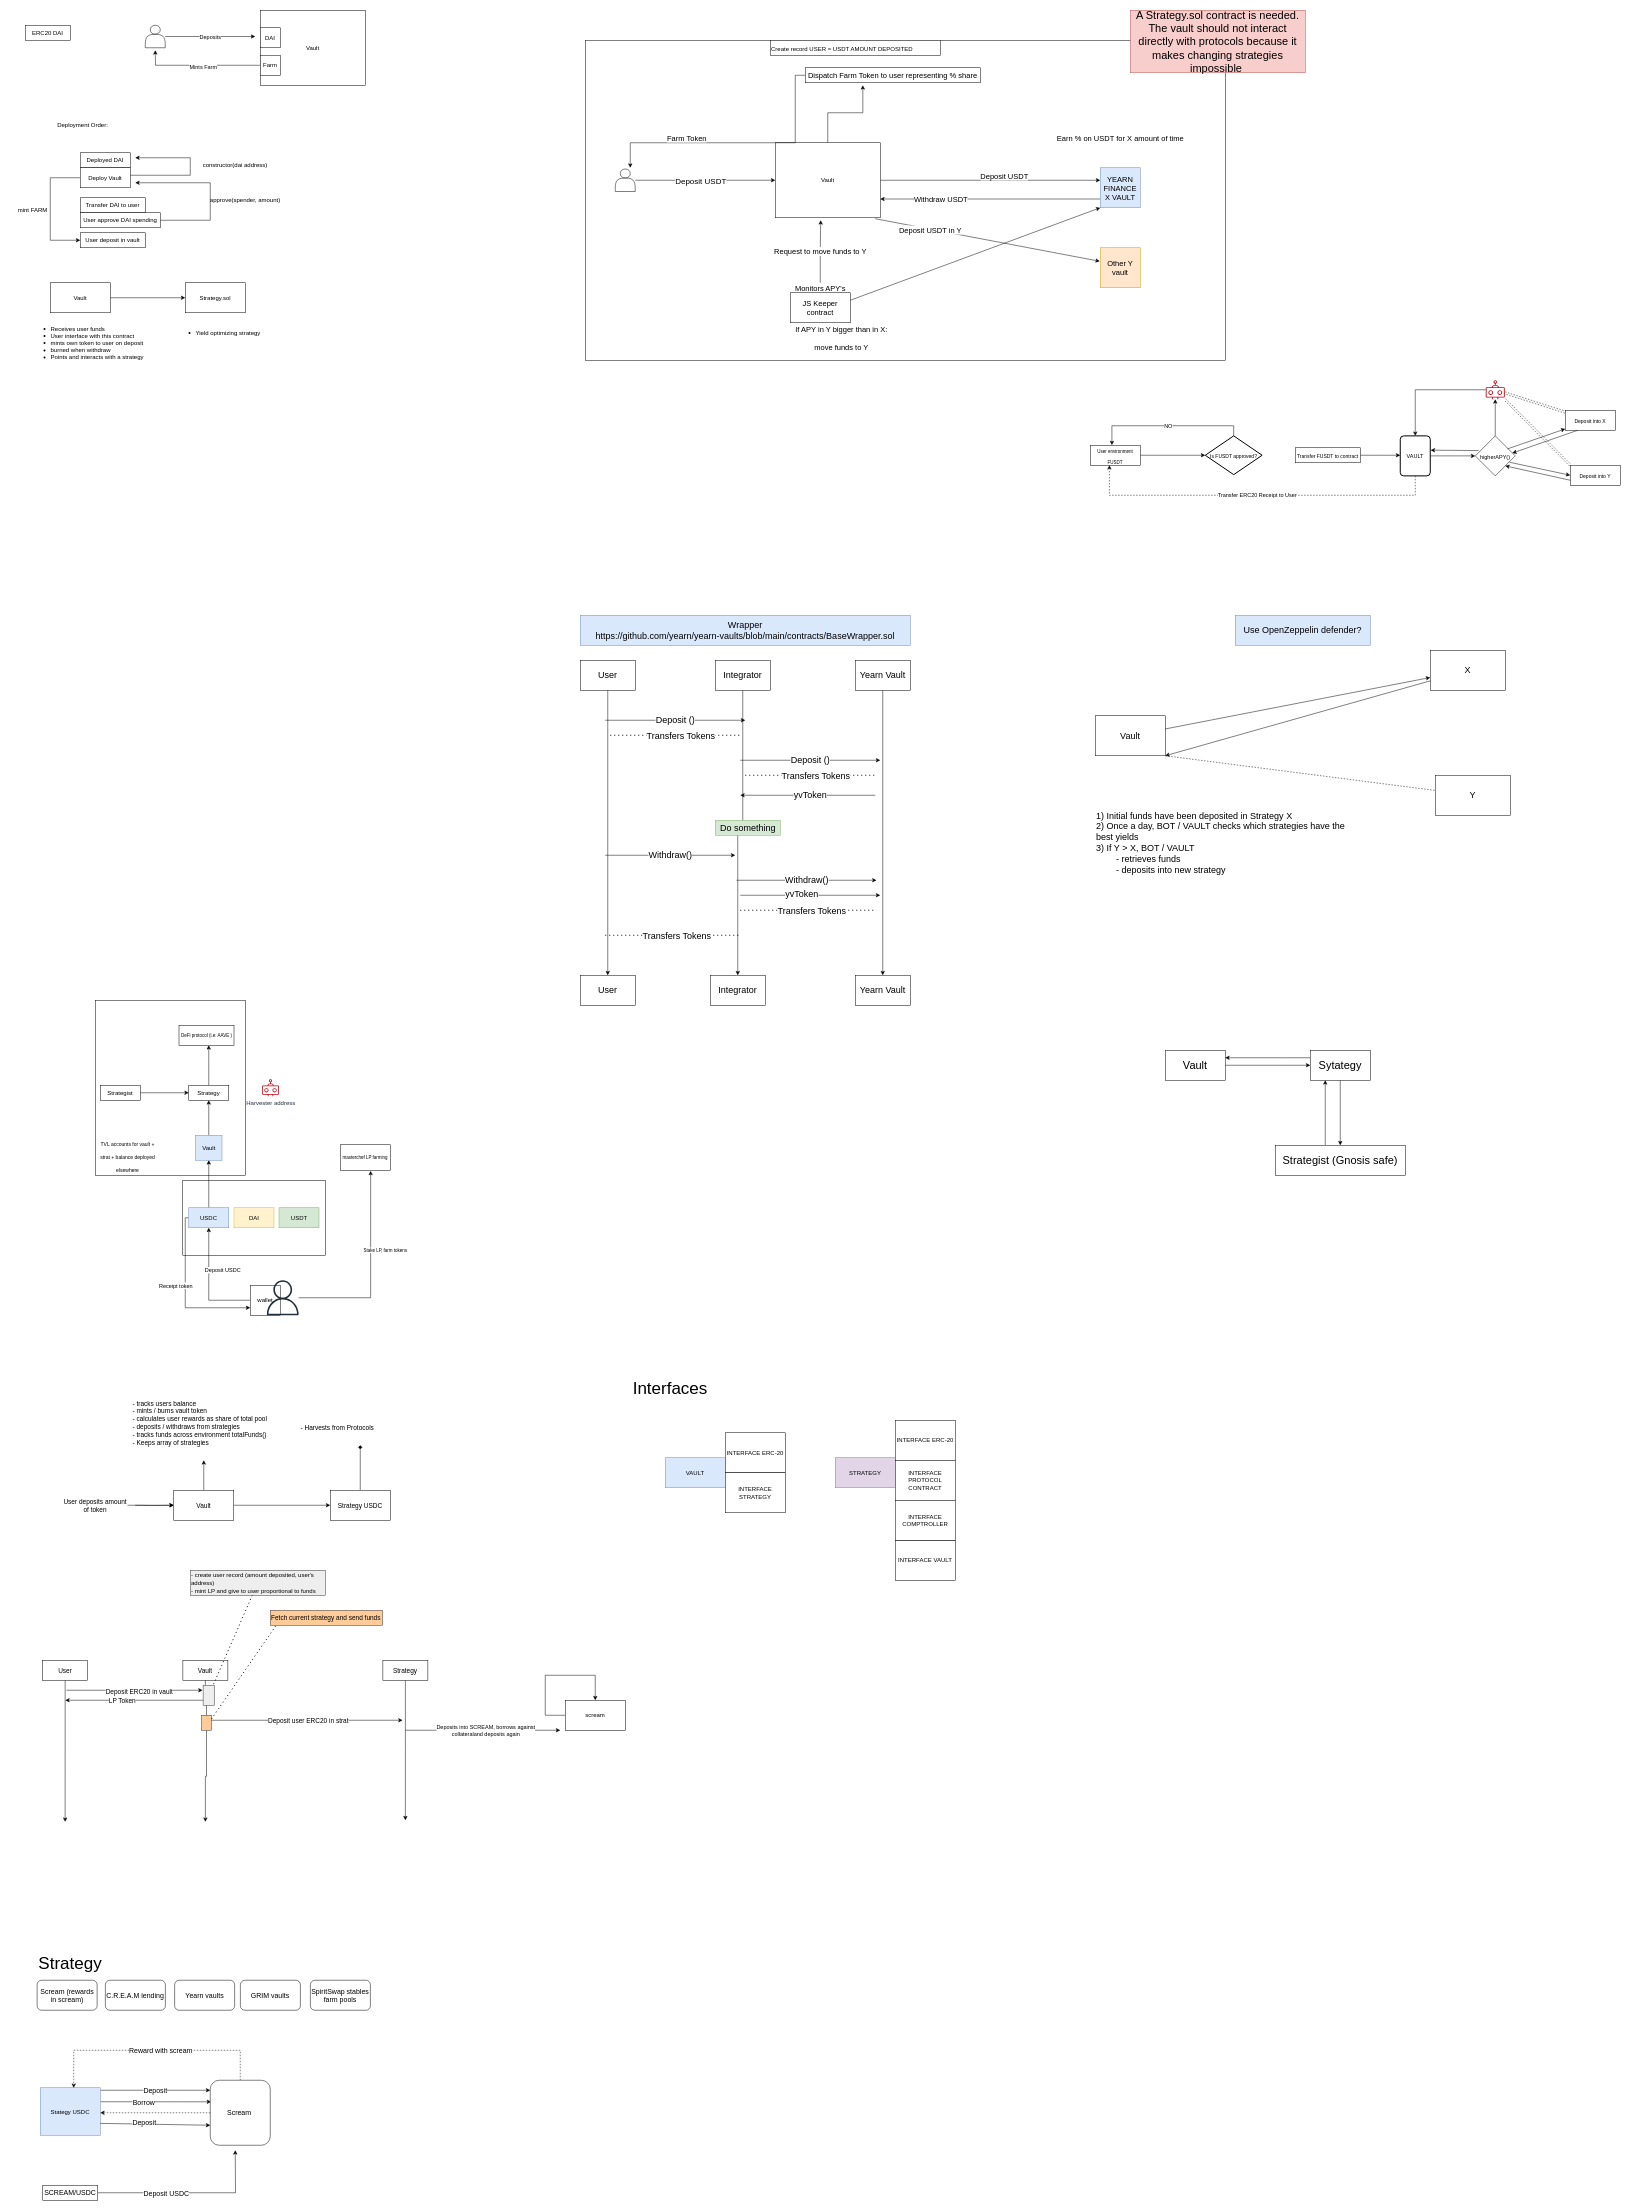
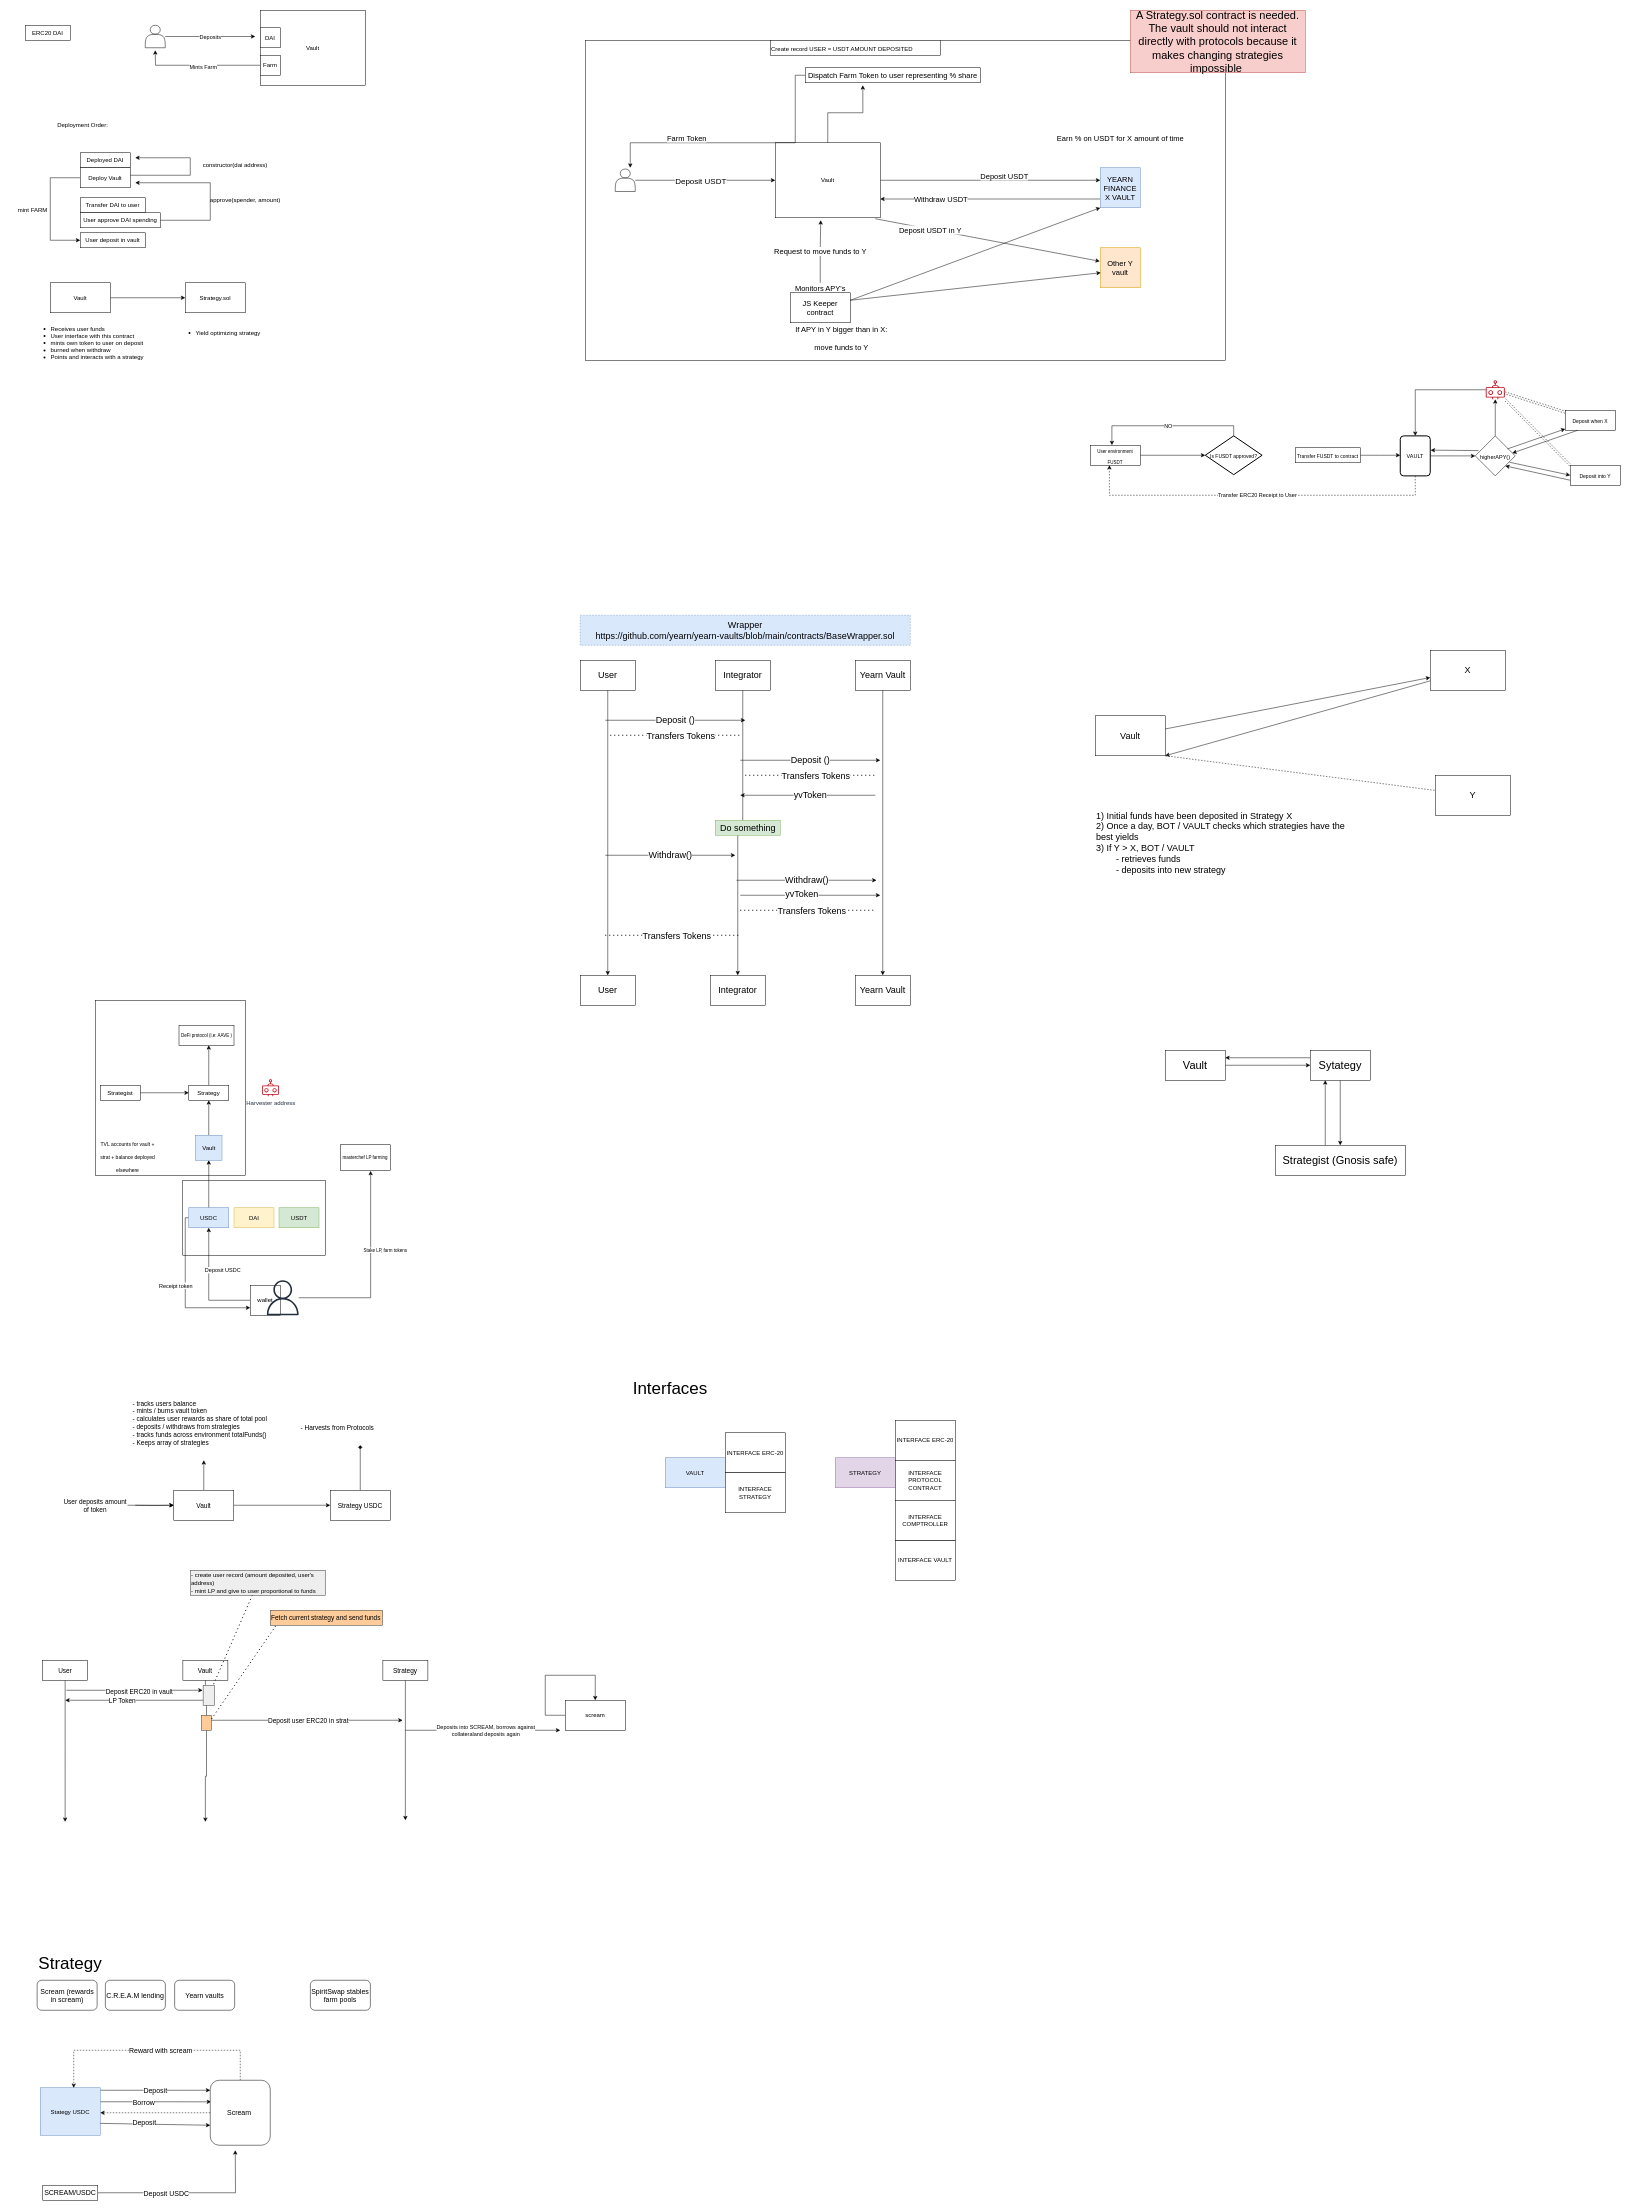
edge "JS Keeper contract" -> "Other Y vault": added
node "Deposit into X": label "Deposit into X" -> "Deposit when X"
node "Wrapper https://github.com/yearn/yearn-vaults/blob/main/contracts/BaseWrapper.sol": style solid -> dashed
node "Use OpenZeppelin defender?": removed
node "GRIM vaults": removed
